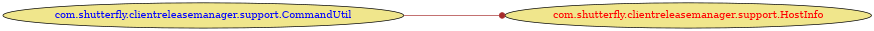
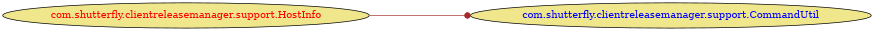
edge "com.shutterfly.clientreleasemanager.support.CommandUtil" -> "com.shutterfly.clientreleasemanager.support.HostInfo": reversed
